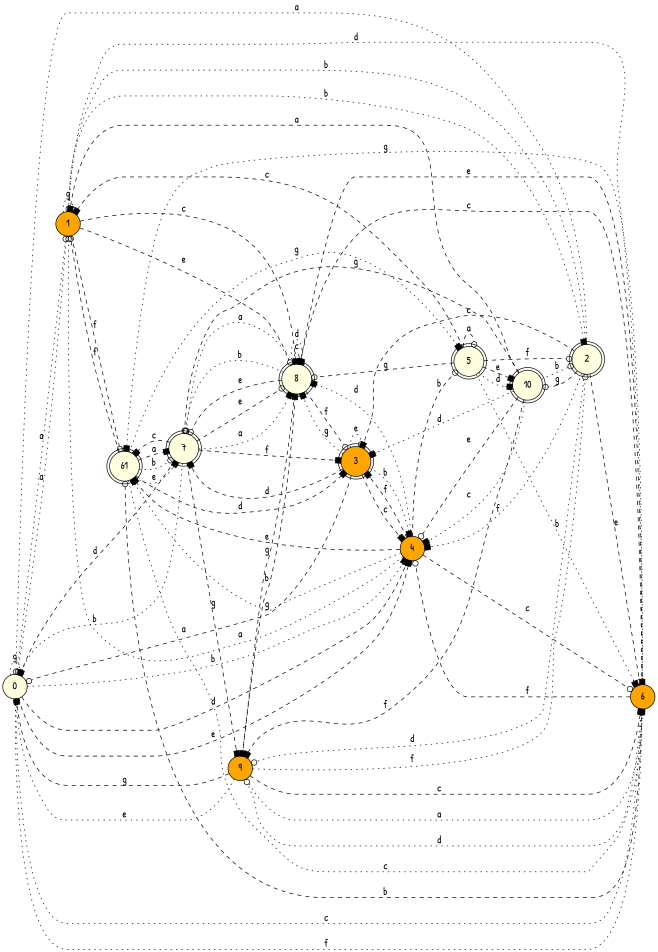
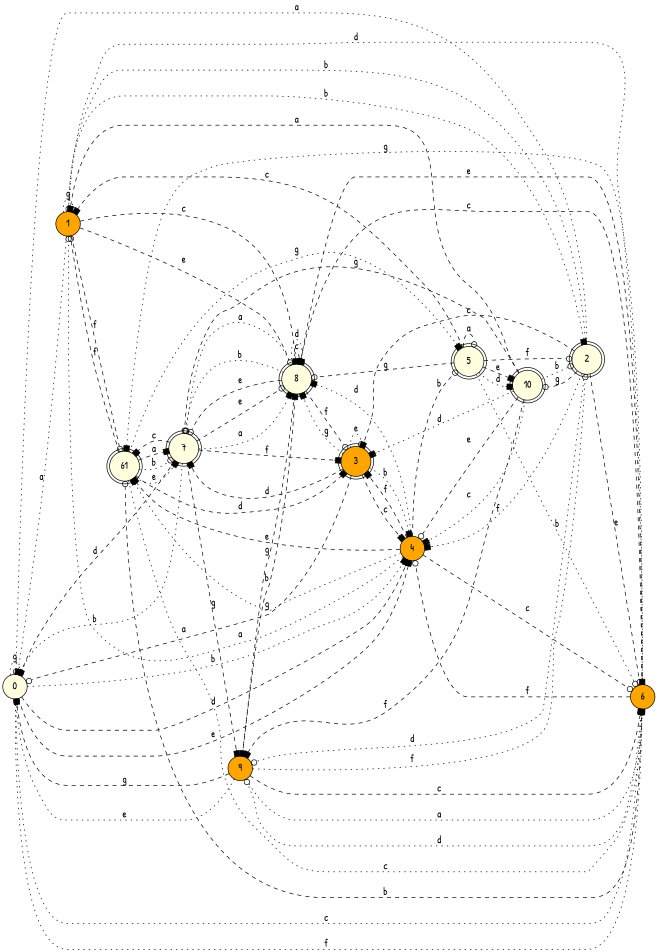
edge "1" -> "0": arrowhead odot -> box
edge "0" -> "1": removed, label "a"
edge "5" -> "6": arrowhead box -> odot
